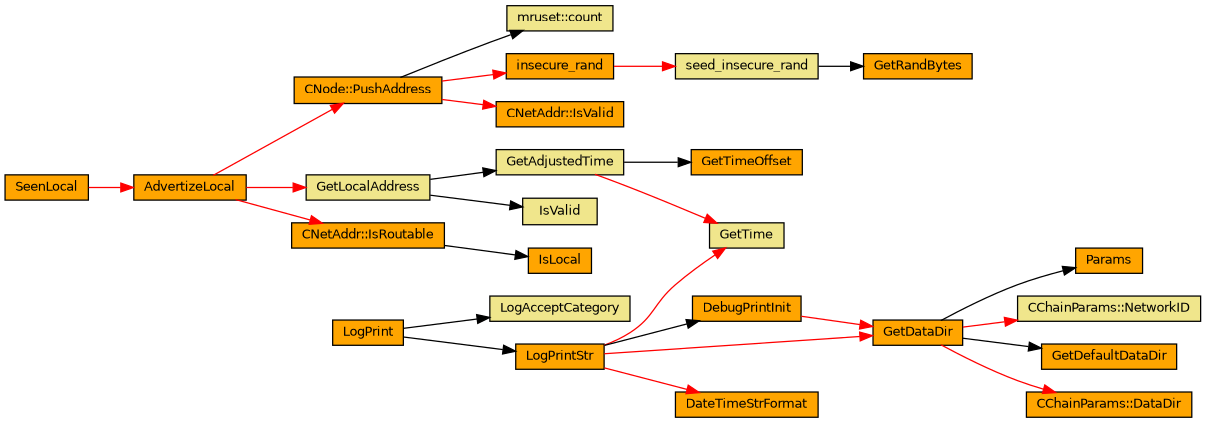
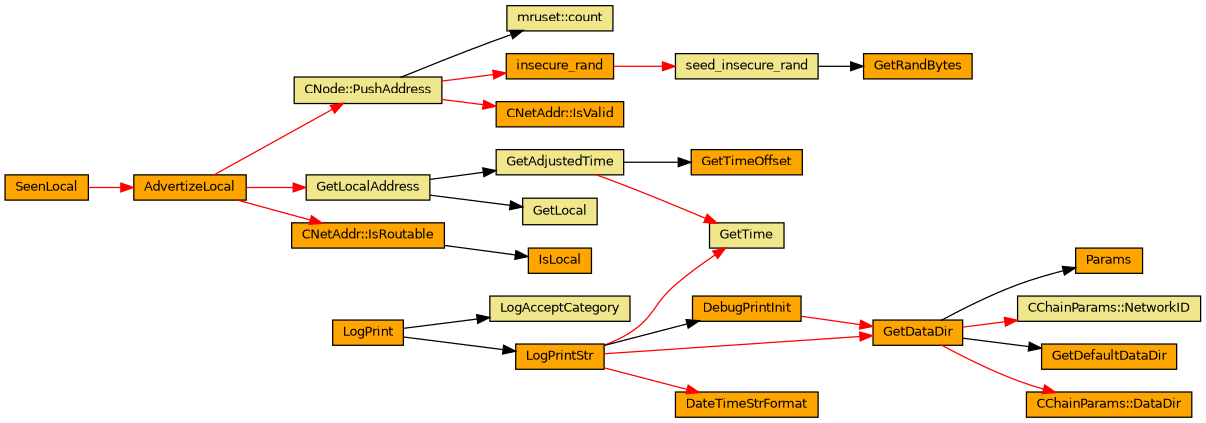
node "CNode::PushAddress": fillcolor orange -> khaki
node "IsValid": label "IsValid" -> "GetLocal"
